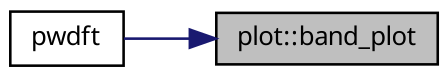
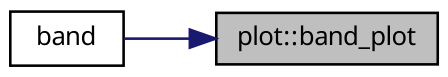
node "pwdft": label "pwdft" -> "band"
